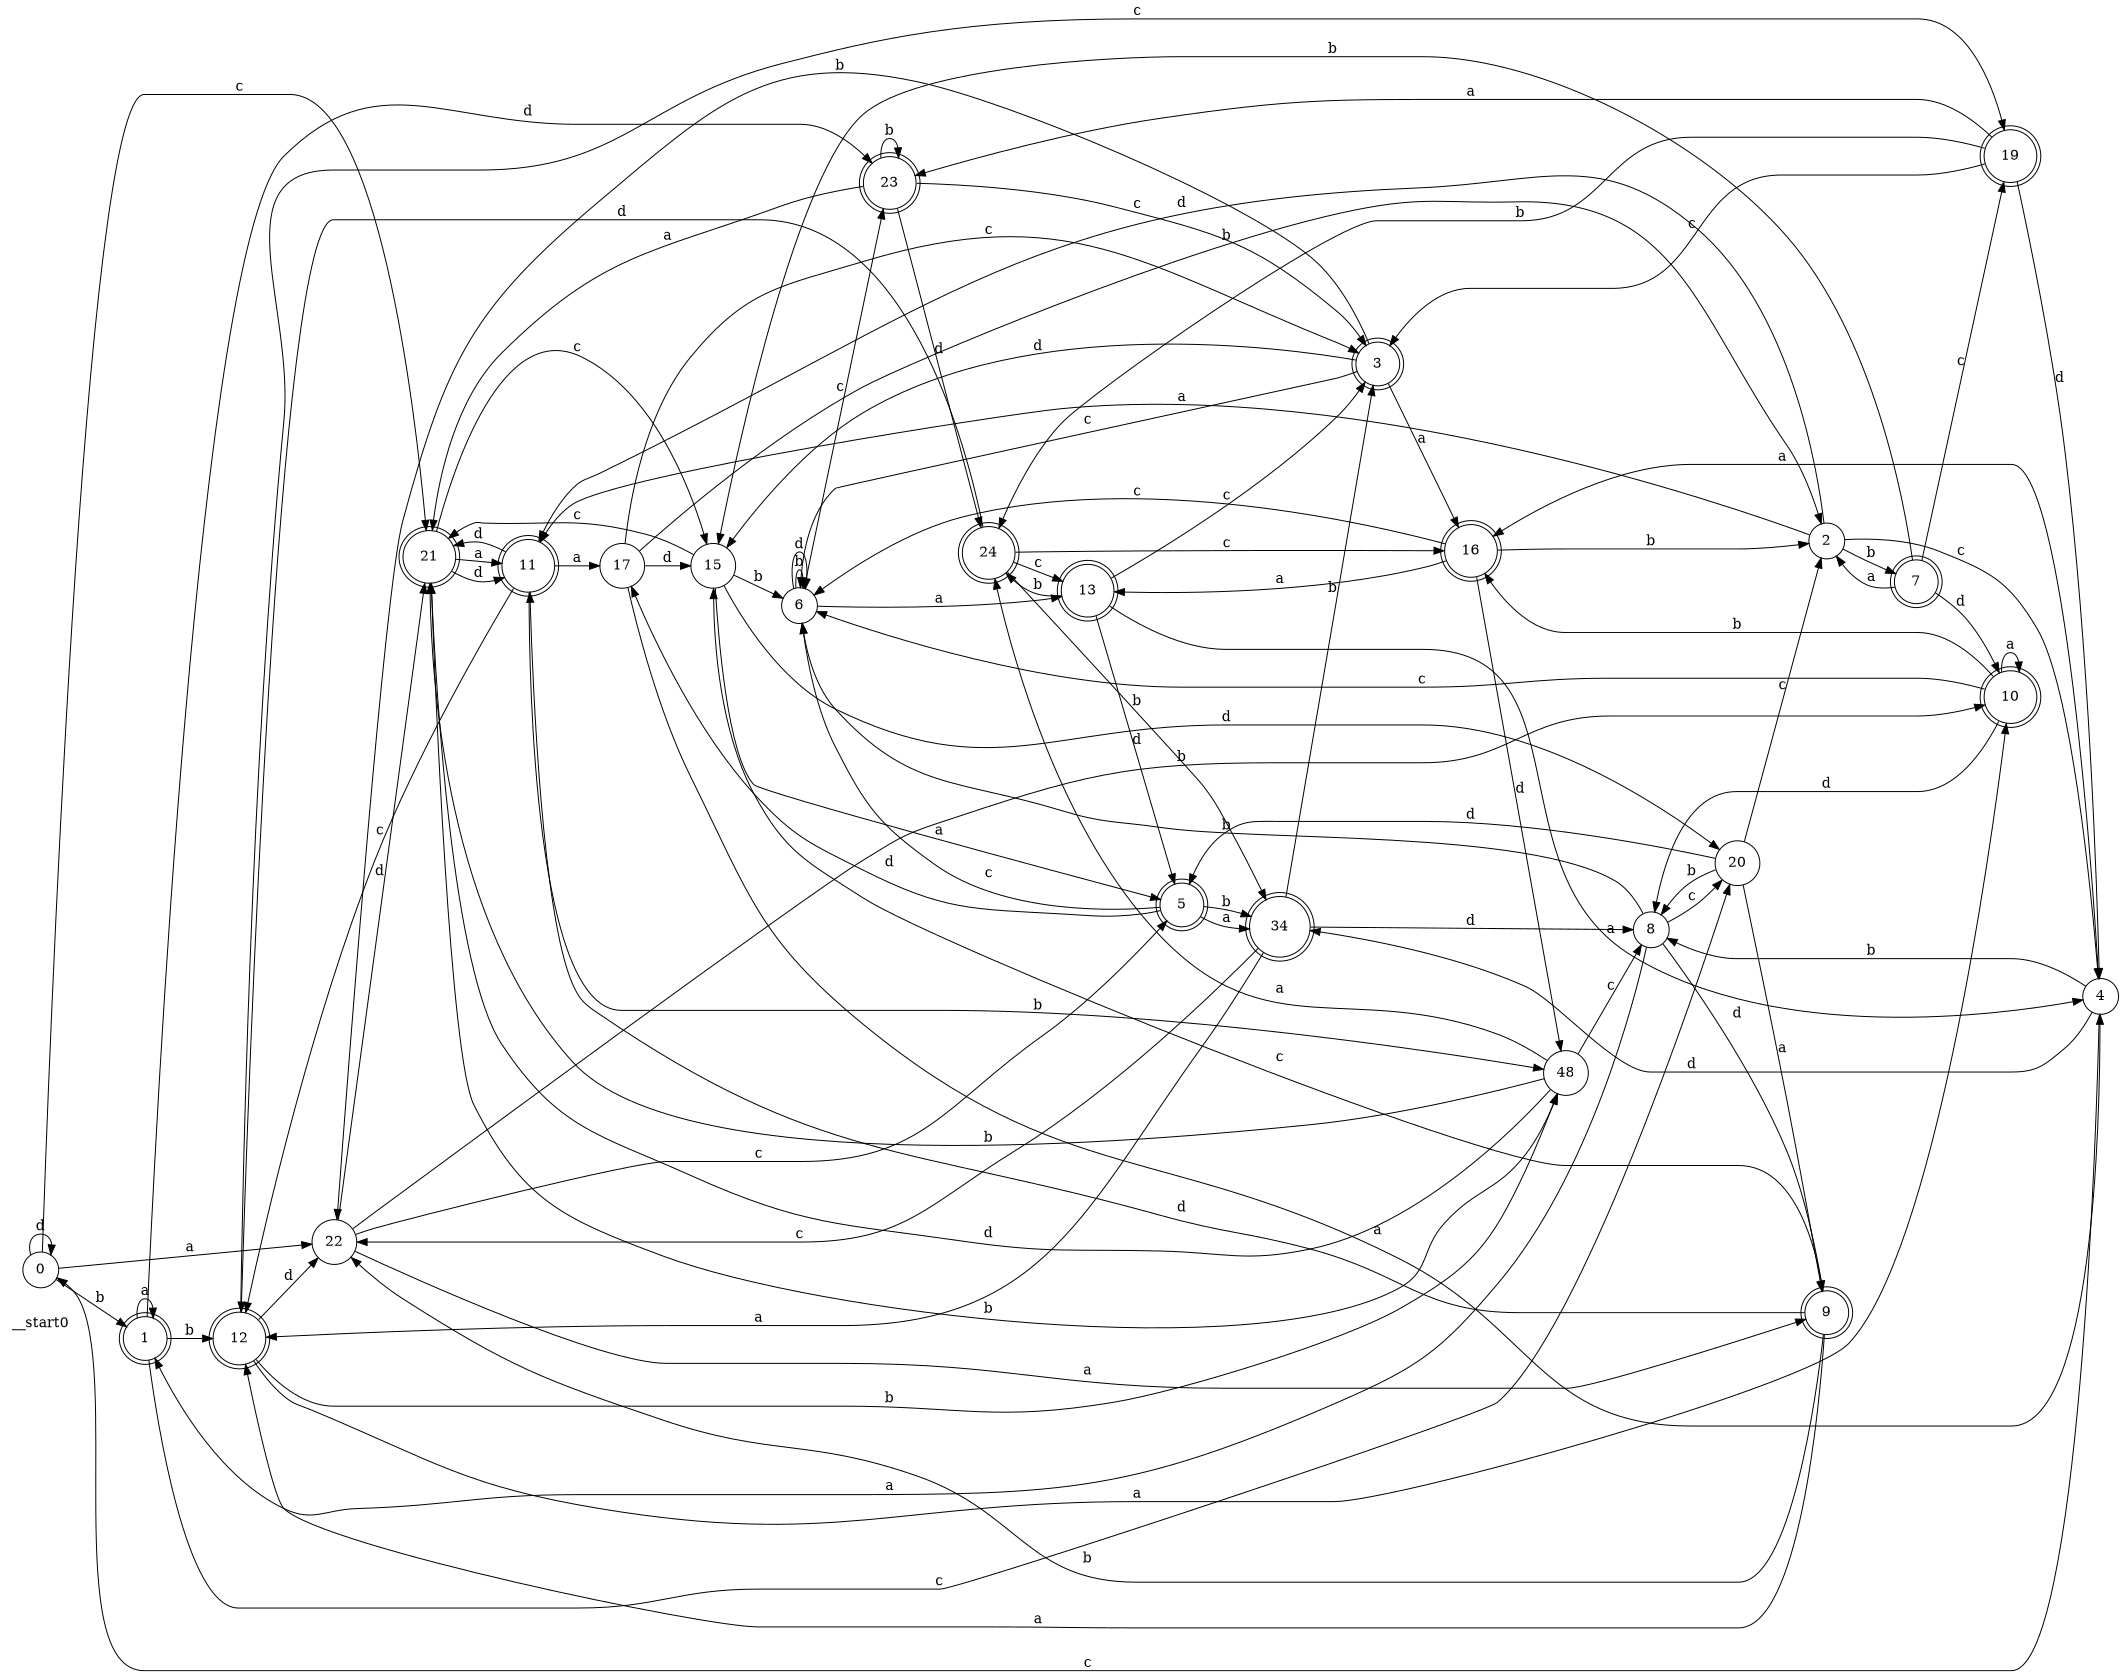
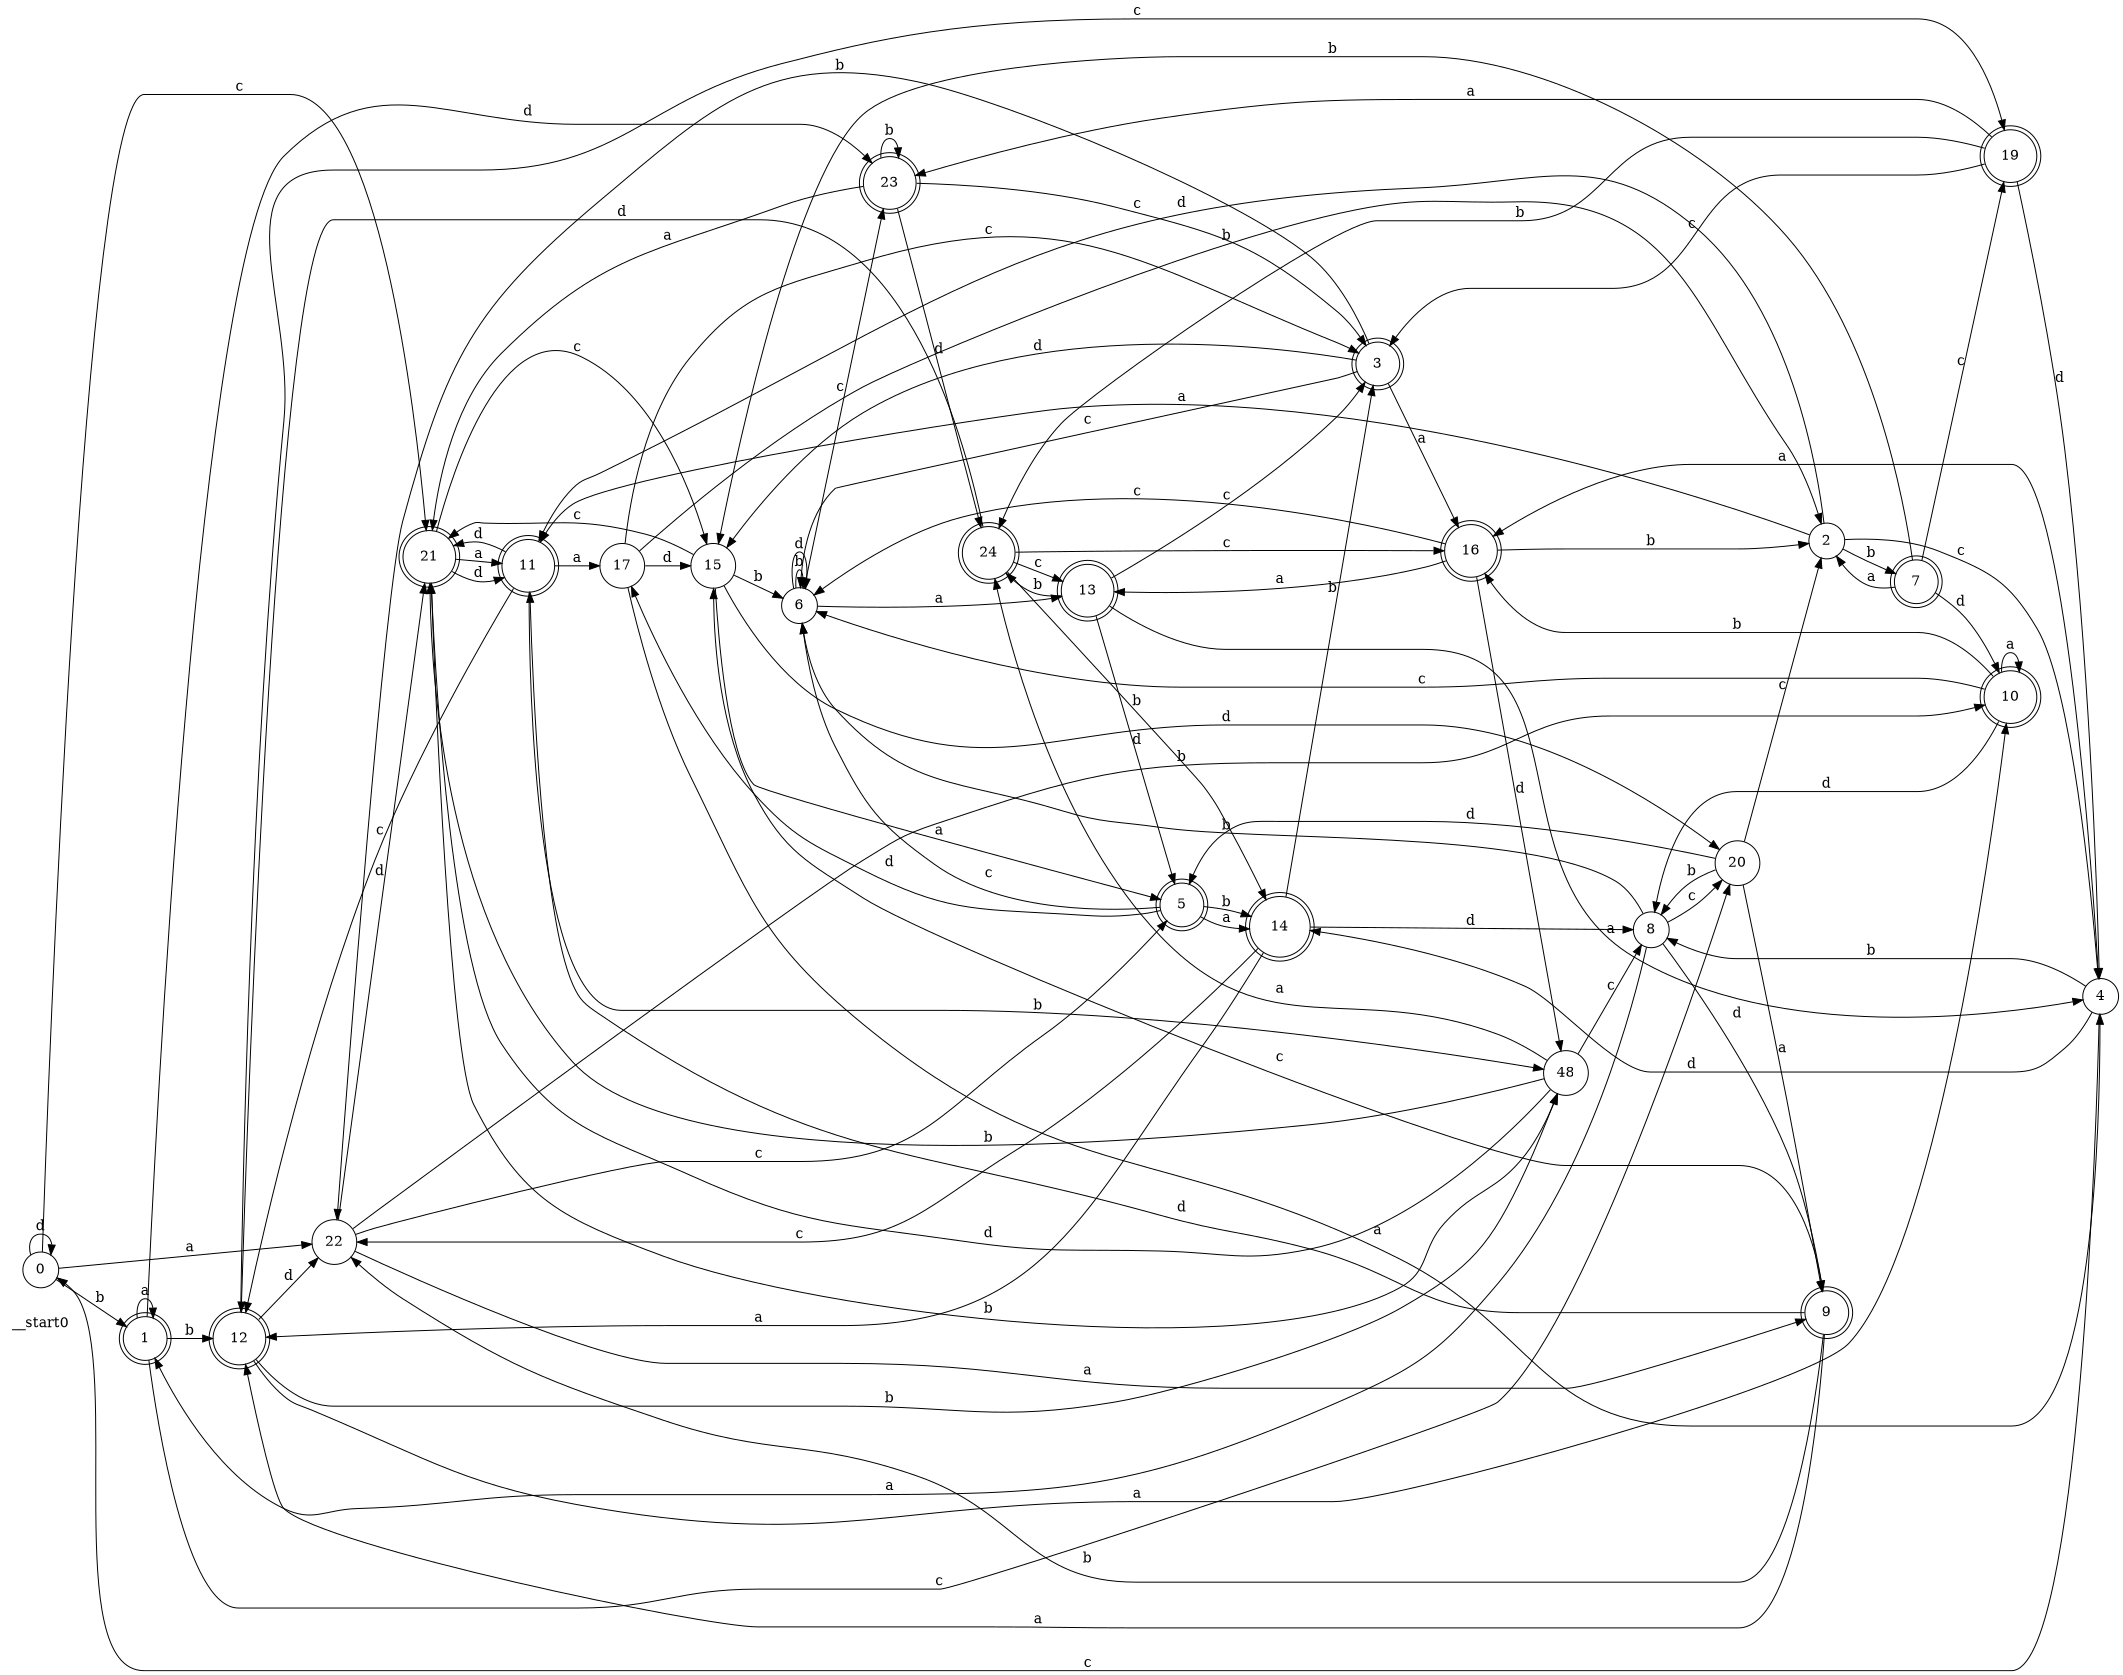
node "34": label "34" -> "14"
